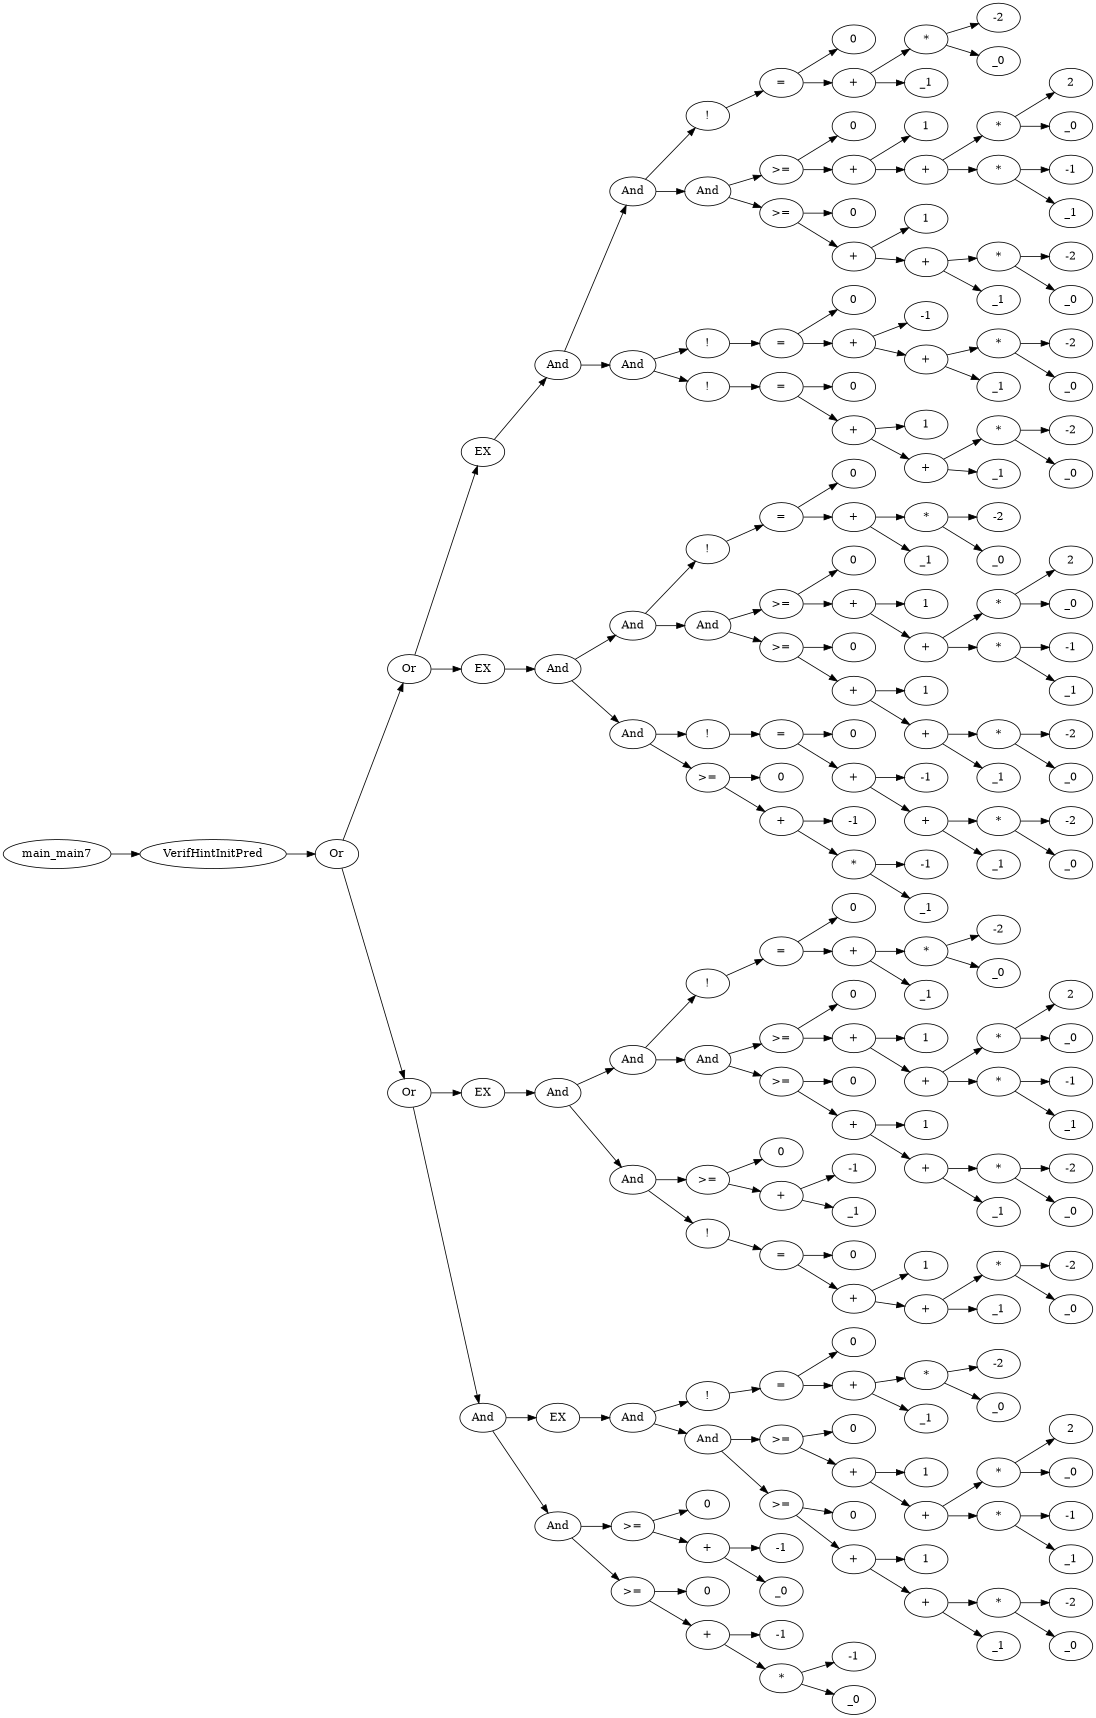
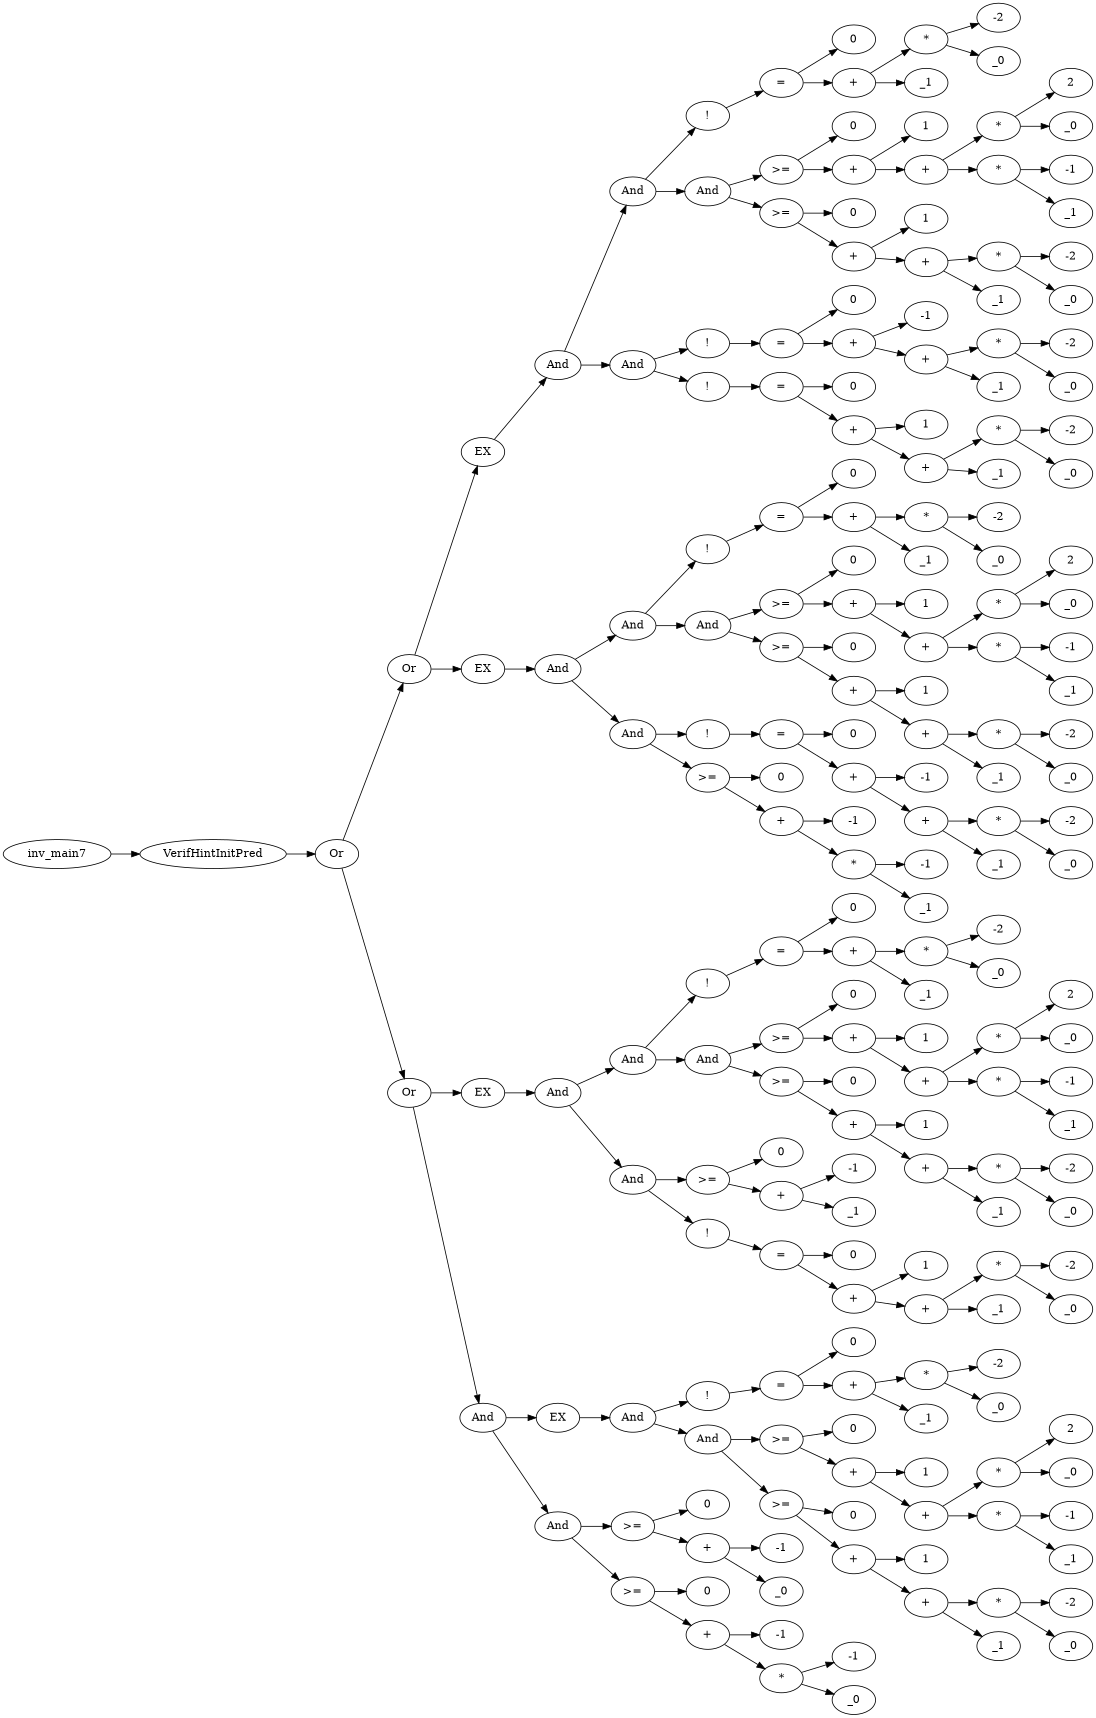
node "main_main7": label "main_main7" -> "inv_main7"
